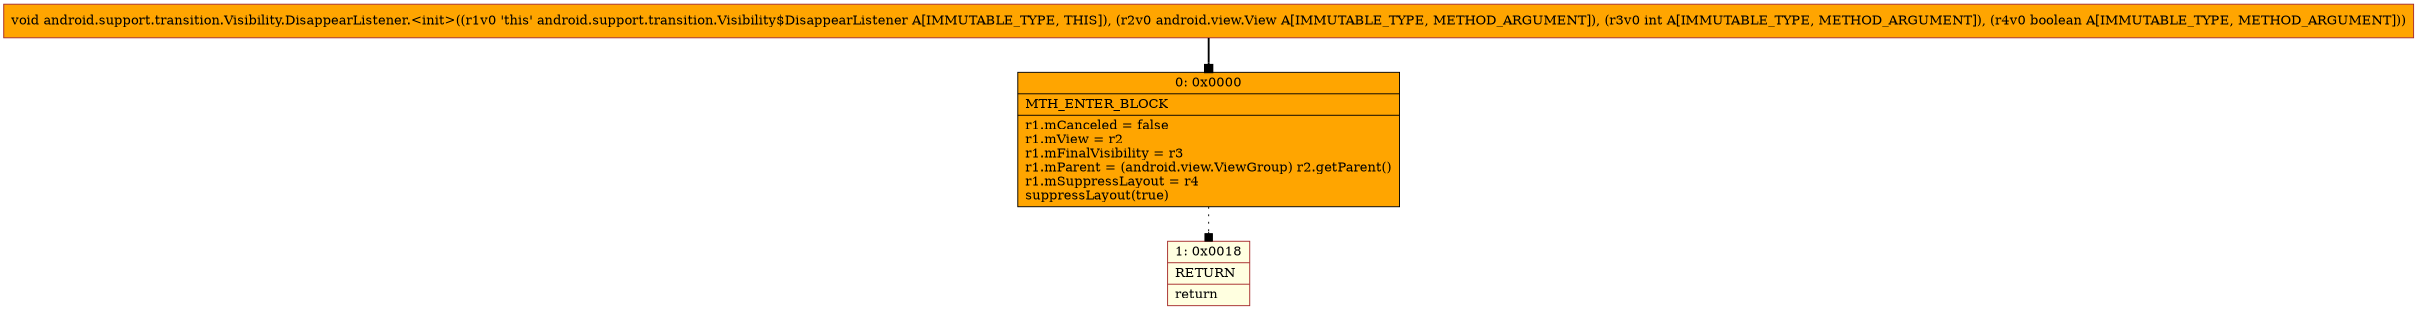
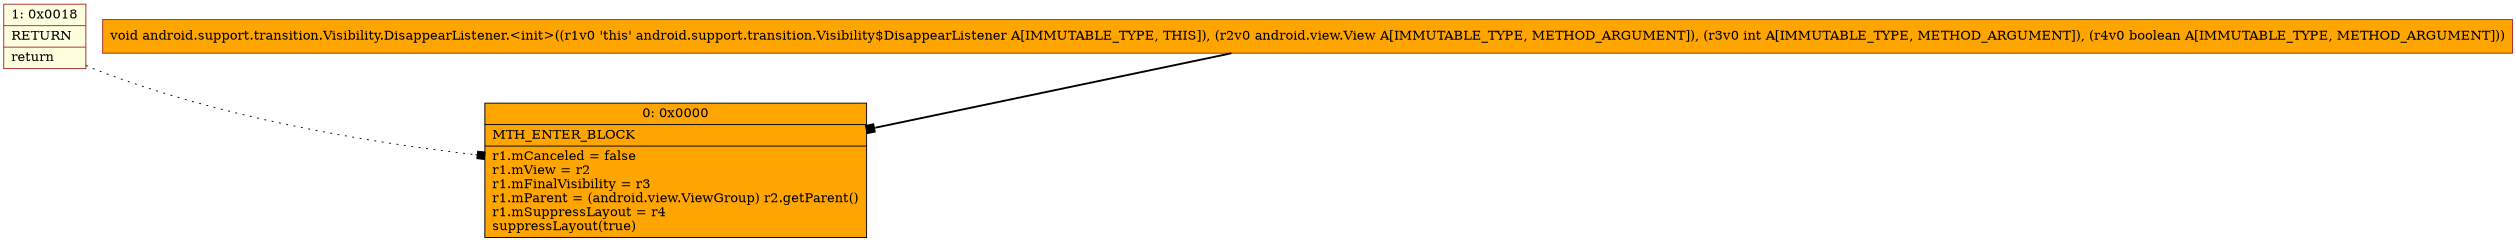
edge "0: 0x0000" -> "1: 0x0018": reversed
